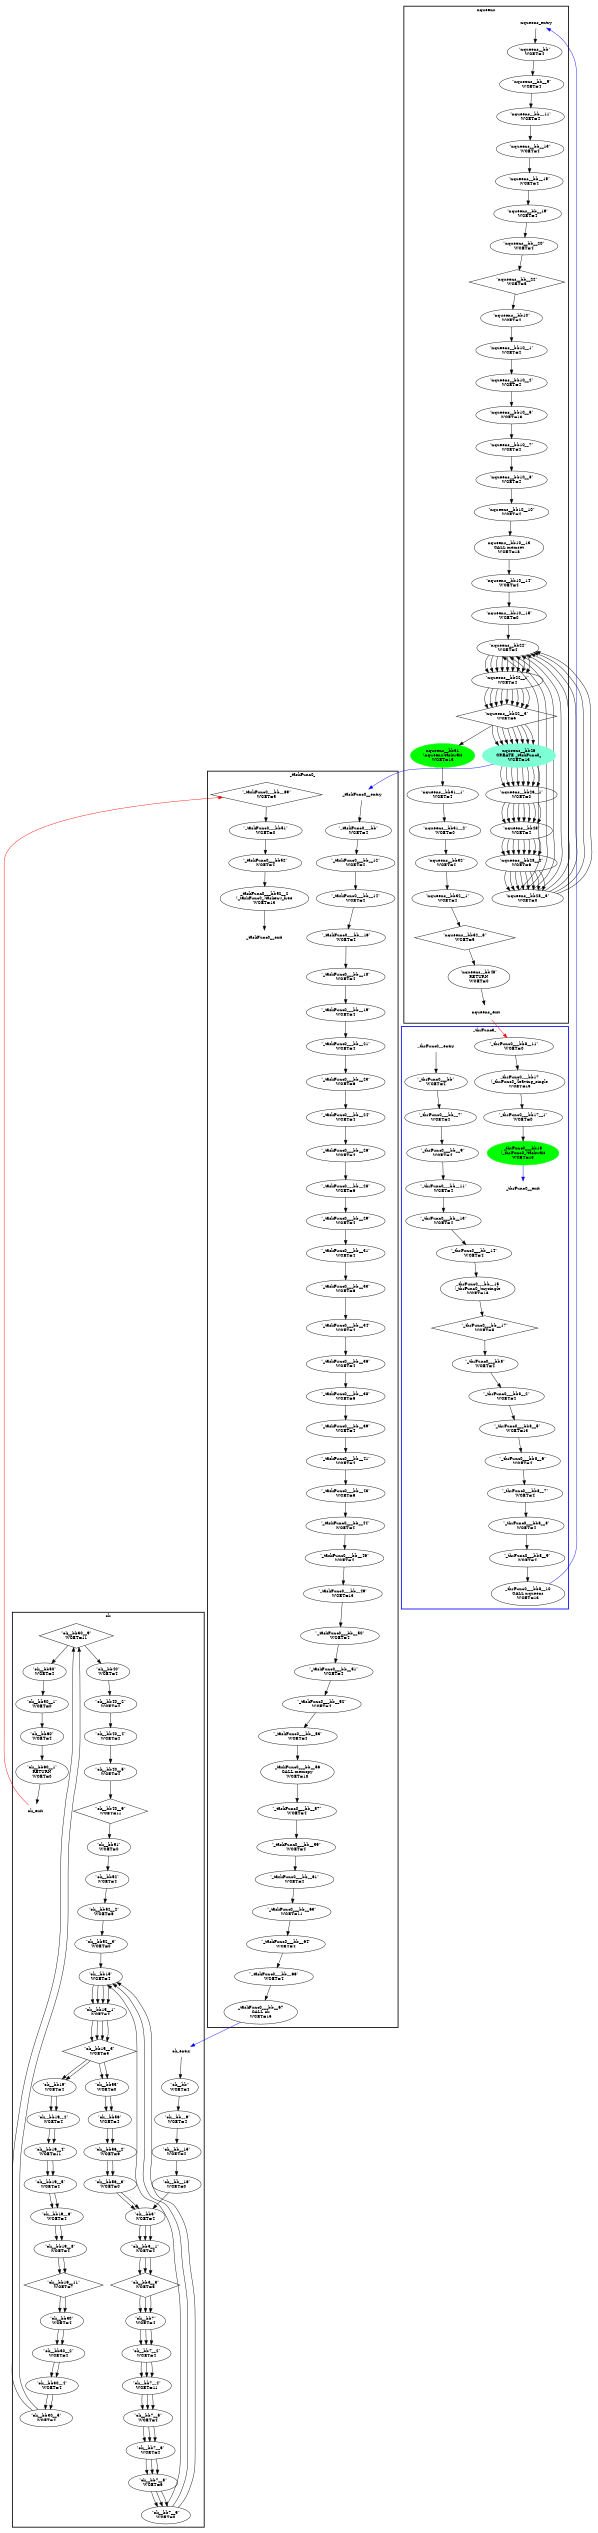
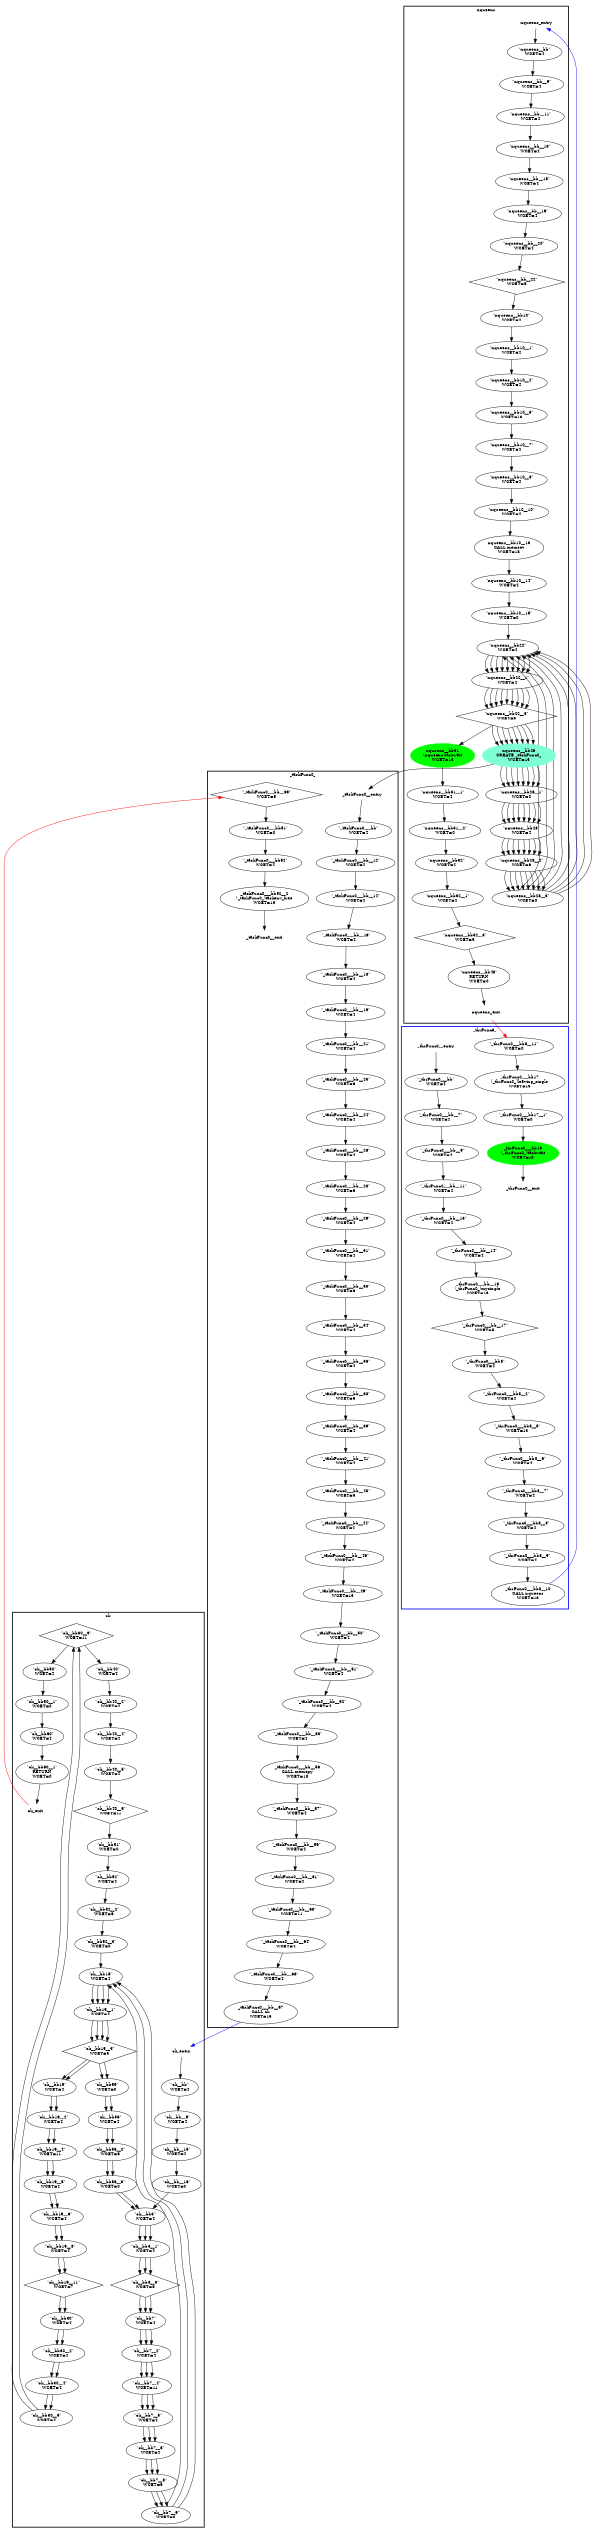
edge "nqueens__bb26 CREATE _taskFunc0_ WCET=13" -> "_taskFunc0__entry": color blue -> black
edge "_thrFunc0___bb18 (_thrFunc0_)taskwait WCET=13" -> "_thrFunc0__exit": color blue -> black
